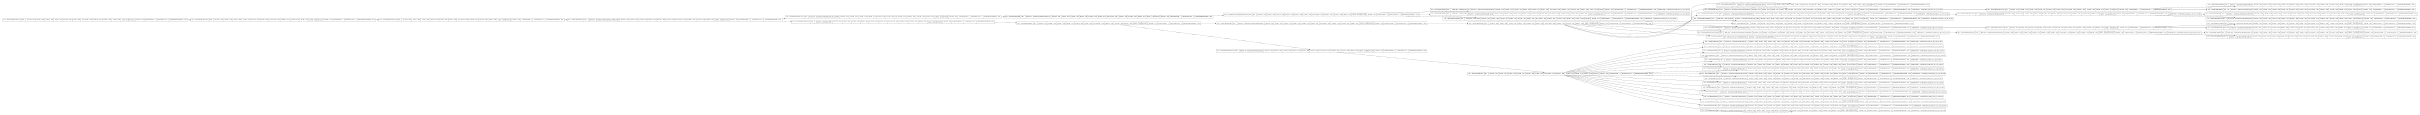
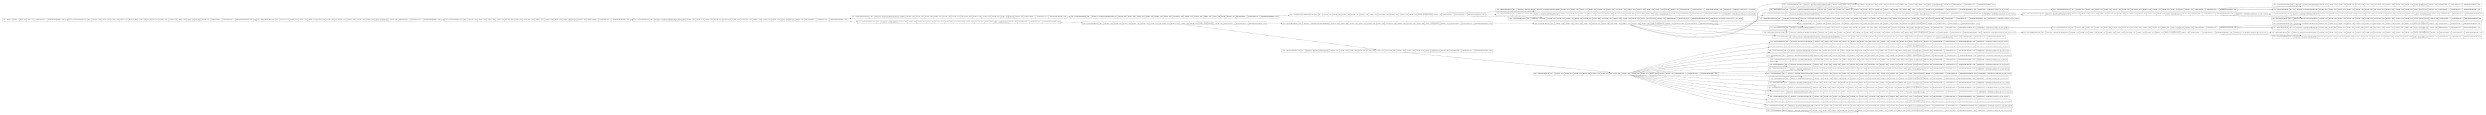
node "class = hierarchy": added
